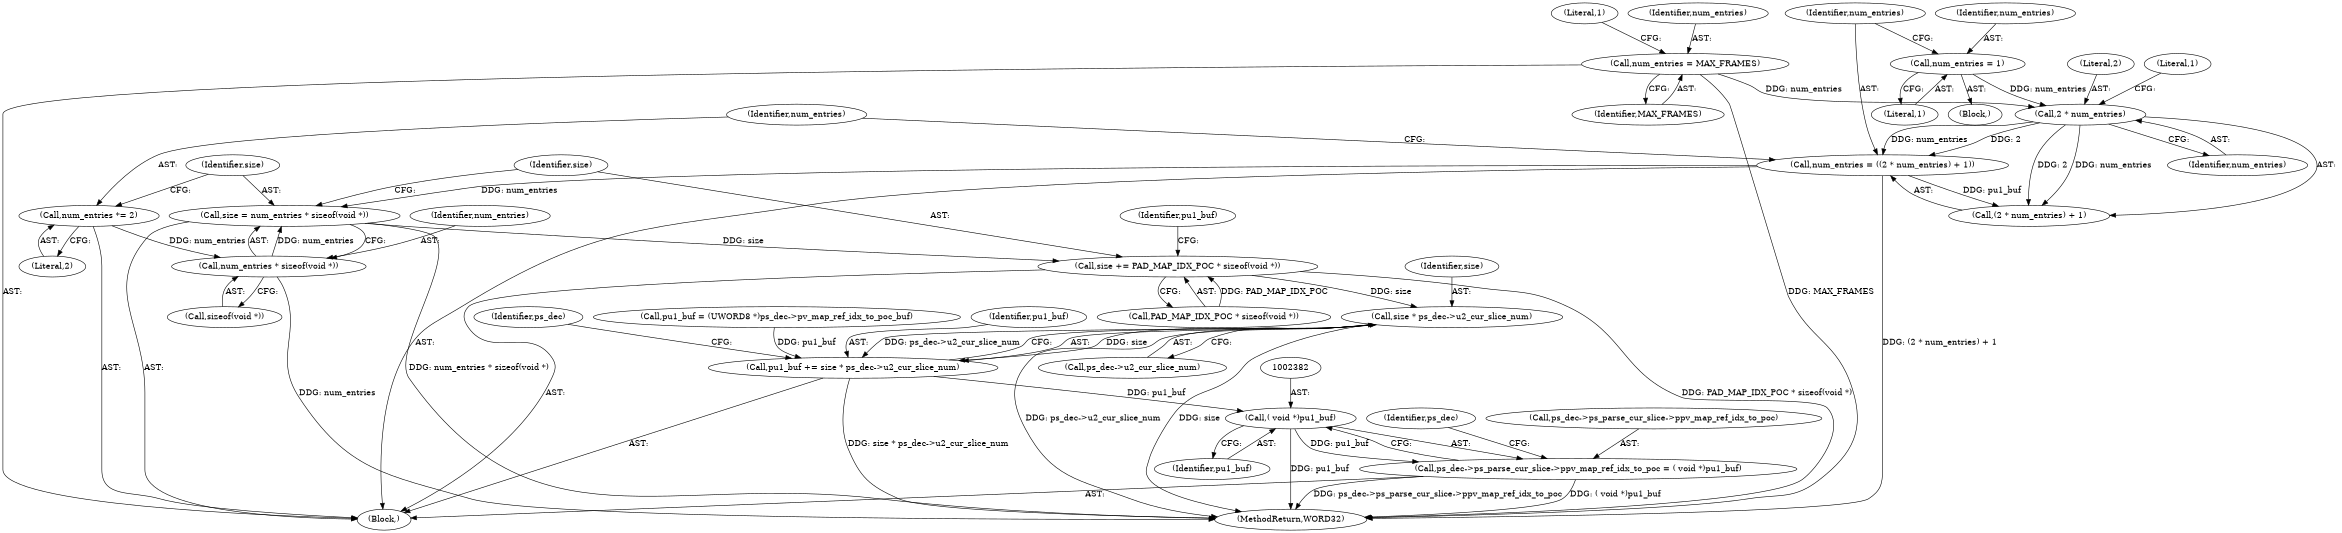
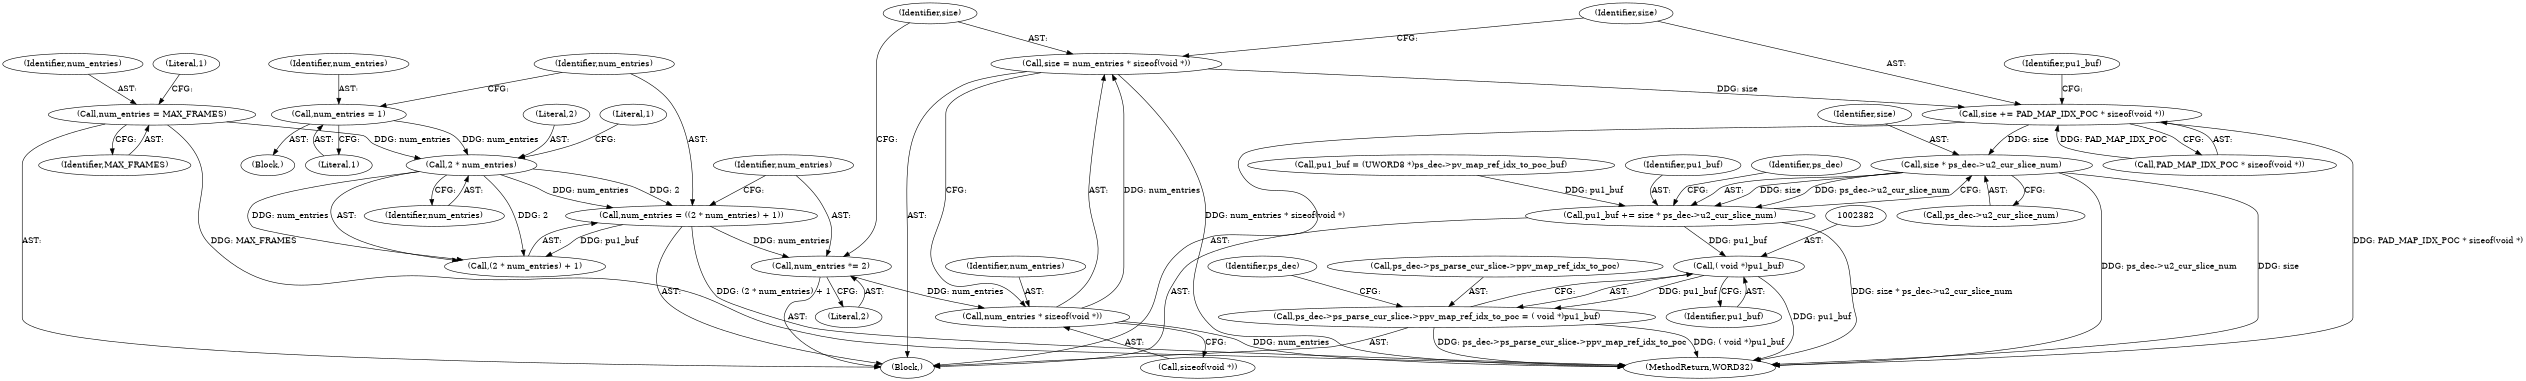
edge "(Call,num_entries = ((2 * num_entries) + 1))" -> "(Call,size = num_entries * sizeof(void *))": now "(Call,num_entries = ((2 * num_entries) + 1))" -> "(Call,num_entries *= 2)"
